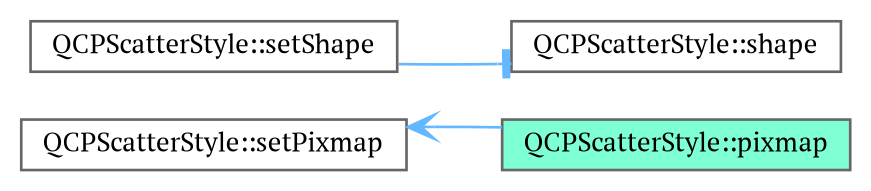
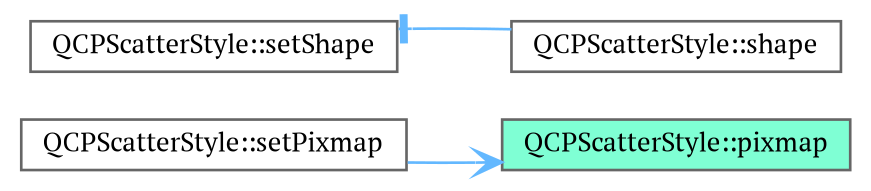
edge "QCPScatterStyle::setShape" -> "QCPScatterStyle::shape": reversed
edge "QCPScatterStyle::pixmap" -> "QCPScatterStyle::setPixmap": reversed
